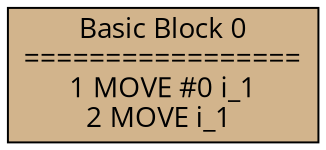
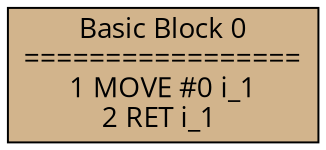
node "Basic Block 0 ================= 1 MOVE #0 i_1 2 MOVE i_1": label "Basic Block 0 ================= 1 MOVE #0 i_1 2 MOVE i_1" -> "Basic Block 0 ================= 1 MOVE #0 i_1 2 RET i_1"
